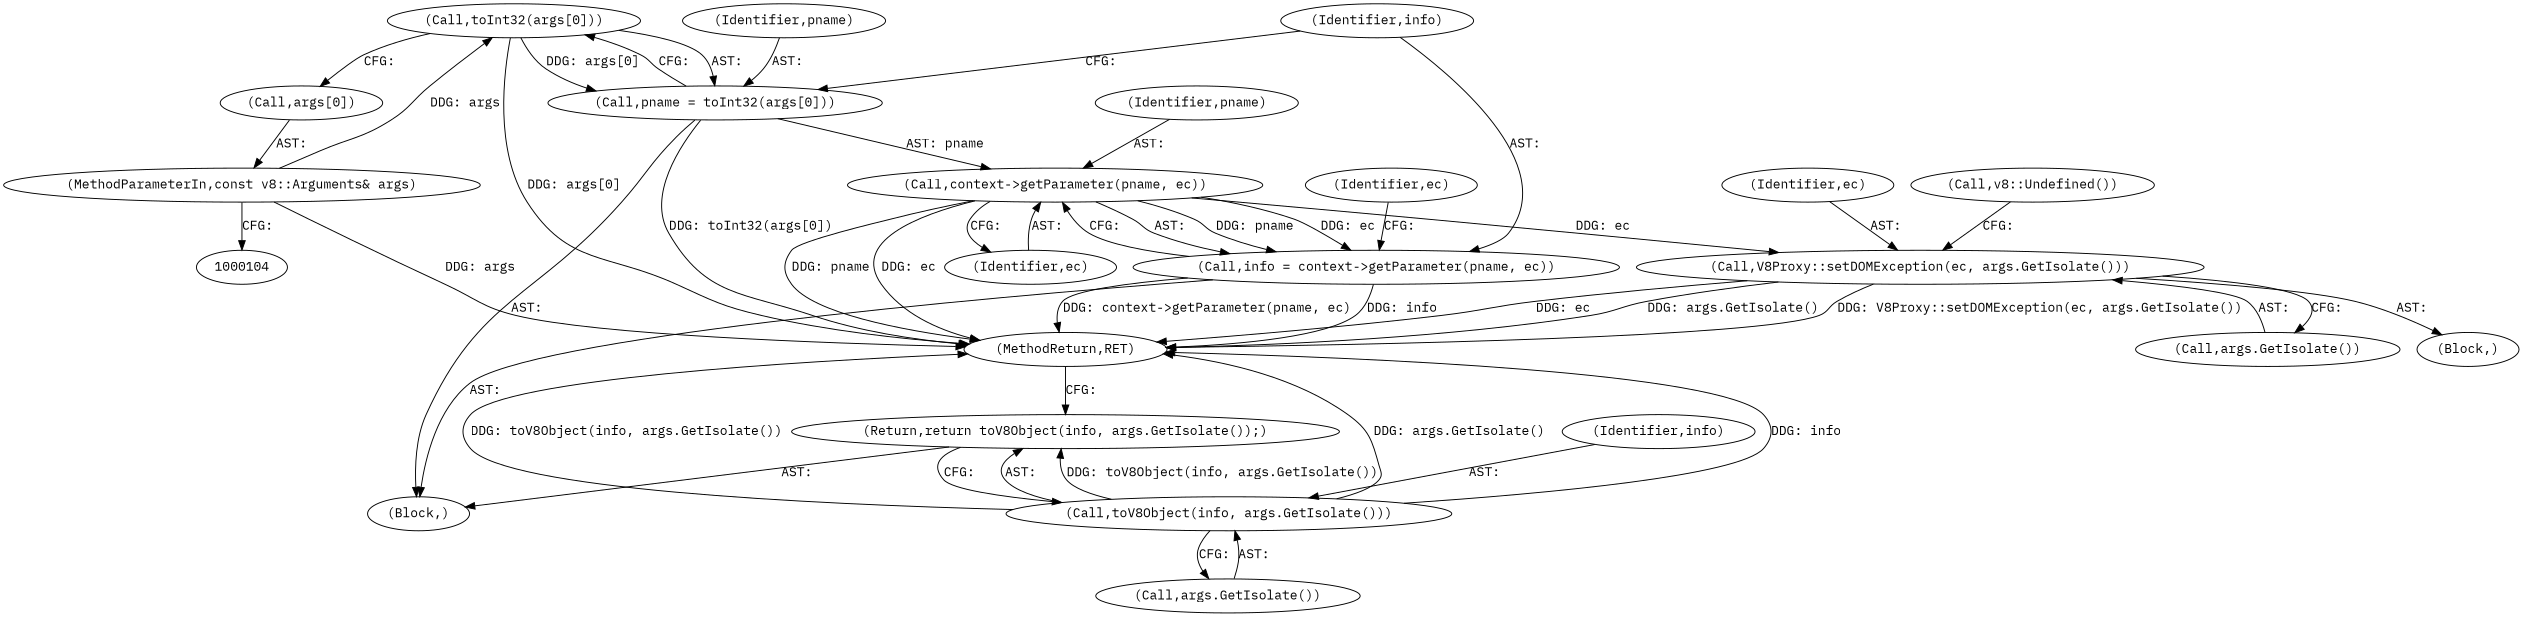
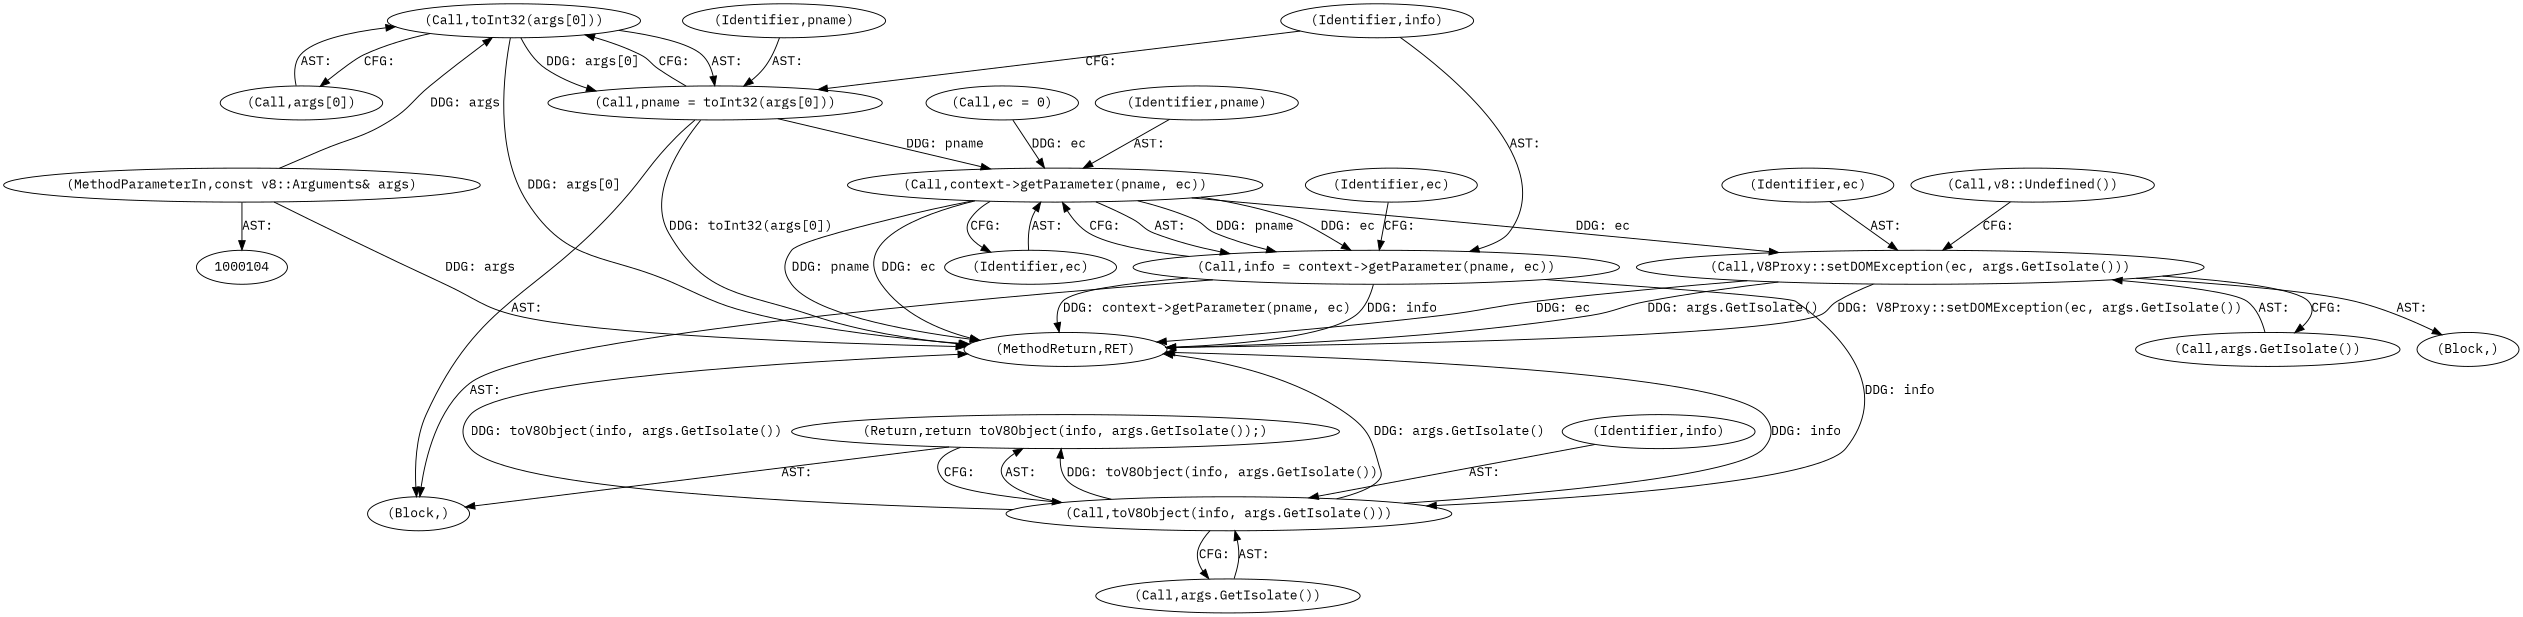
node "(Call,ec = 0)": added
edge "(Call,args[0])" -> "(MethodParameterIn,const v8::Arguments& args)": now "(Call,args[0])" -> "(Call,toInt32(args[0]))"
edge "(Call,pname = toInt32(args[0]))" -> "(Call,context->getParameter(pname, ec))": label "AST: pname" -> "DDG: pname"
edge "(MethodParameterIn,const v8::Arguments& args)" -> "1000104": label "CFG: " -> "AST: "
edge "(MethodReturn,RET)" -> "(Return,return toV8Object(info, args.GetIsolate());)": removed, label "CFG:"
edge "(Call,info = context->getParameter(pname, ec))" -> "(Call,toV8Object(info, args.GetIsolate()))": added, label "DDG: info"
